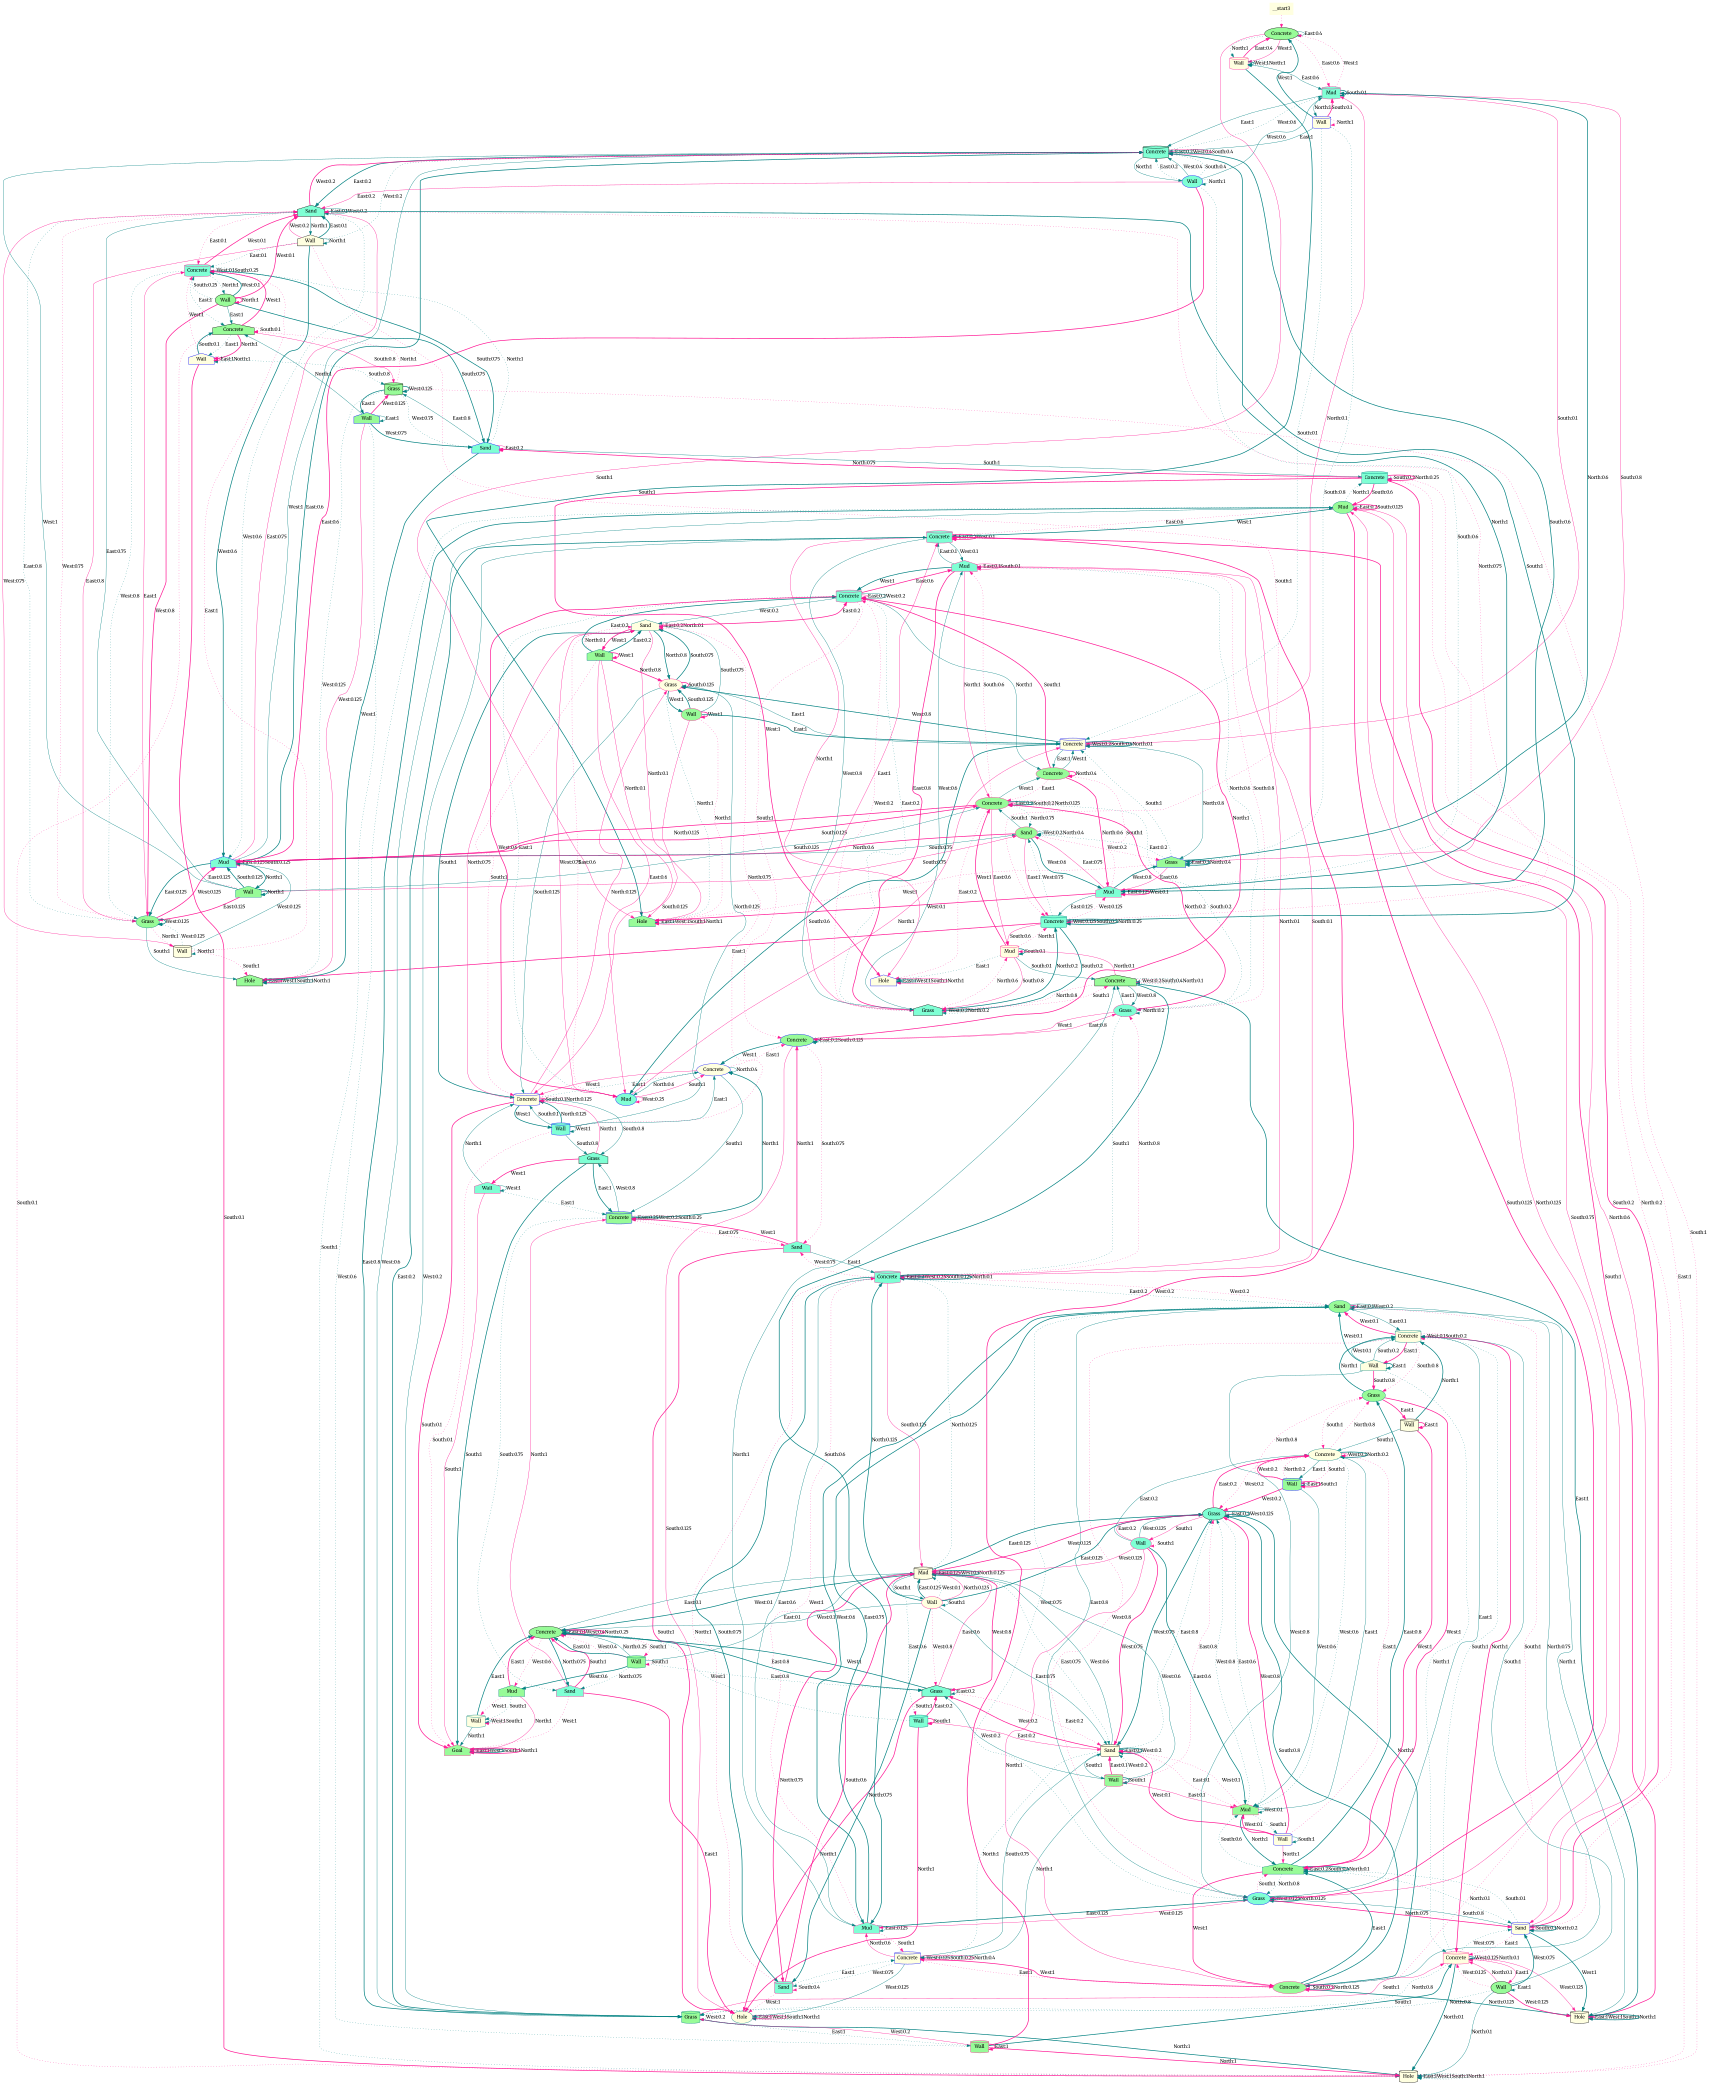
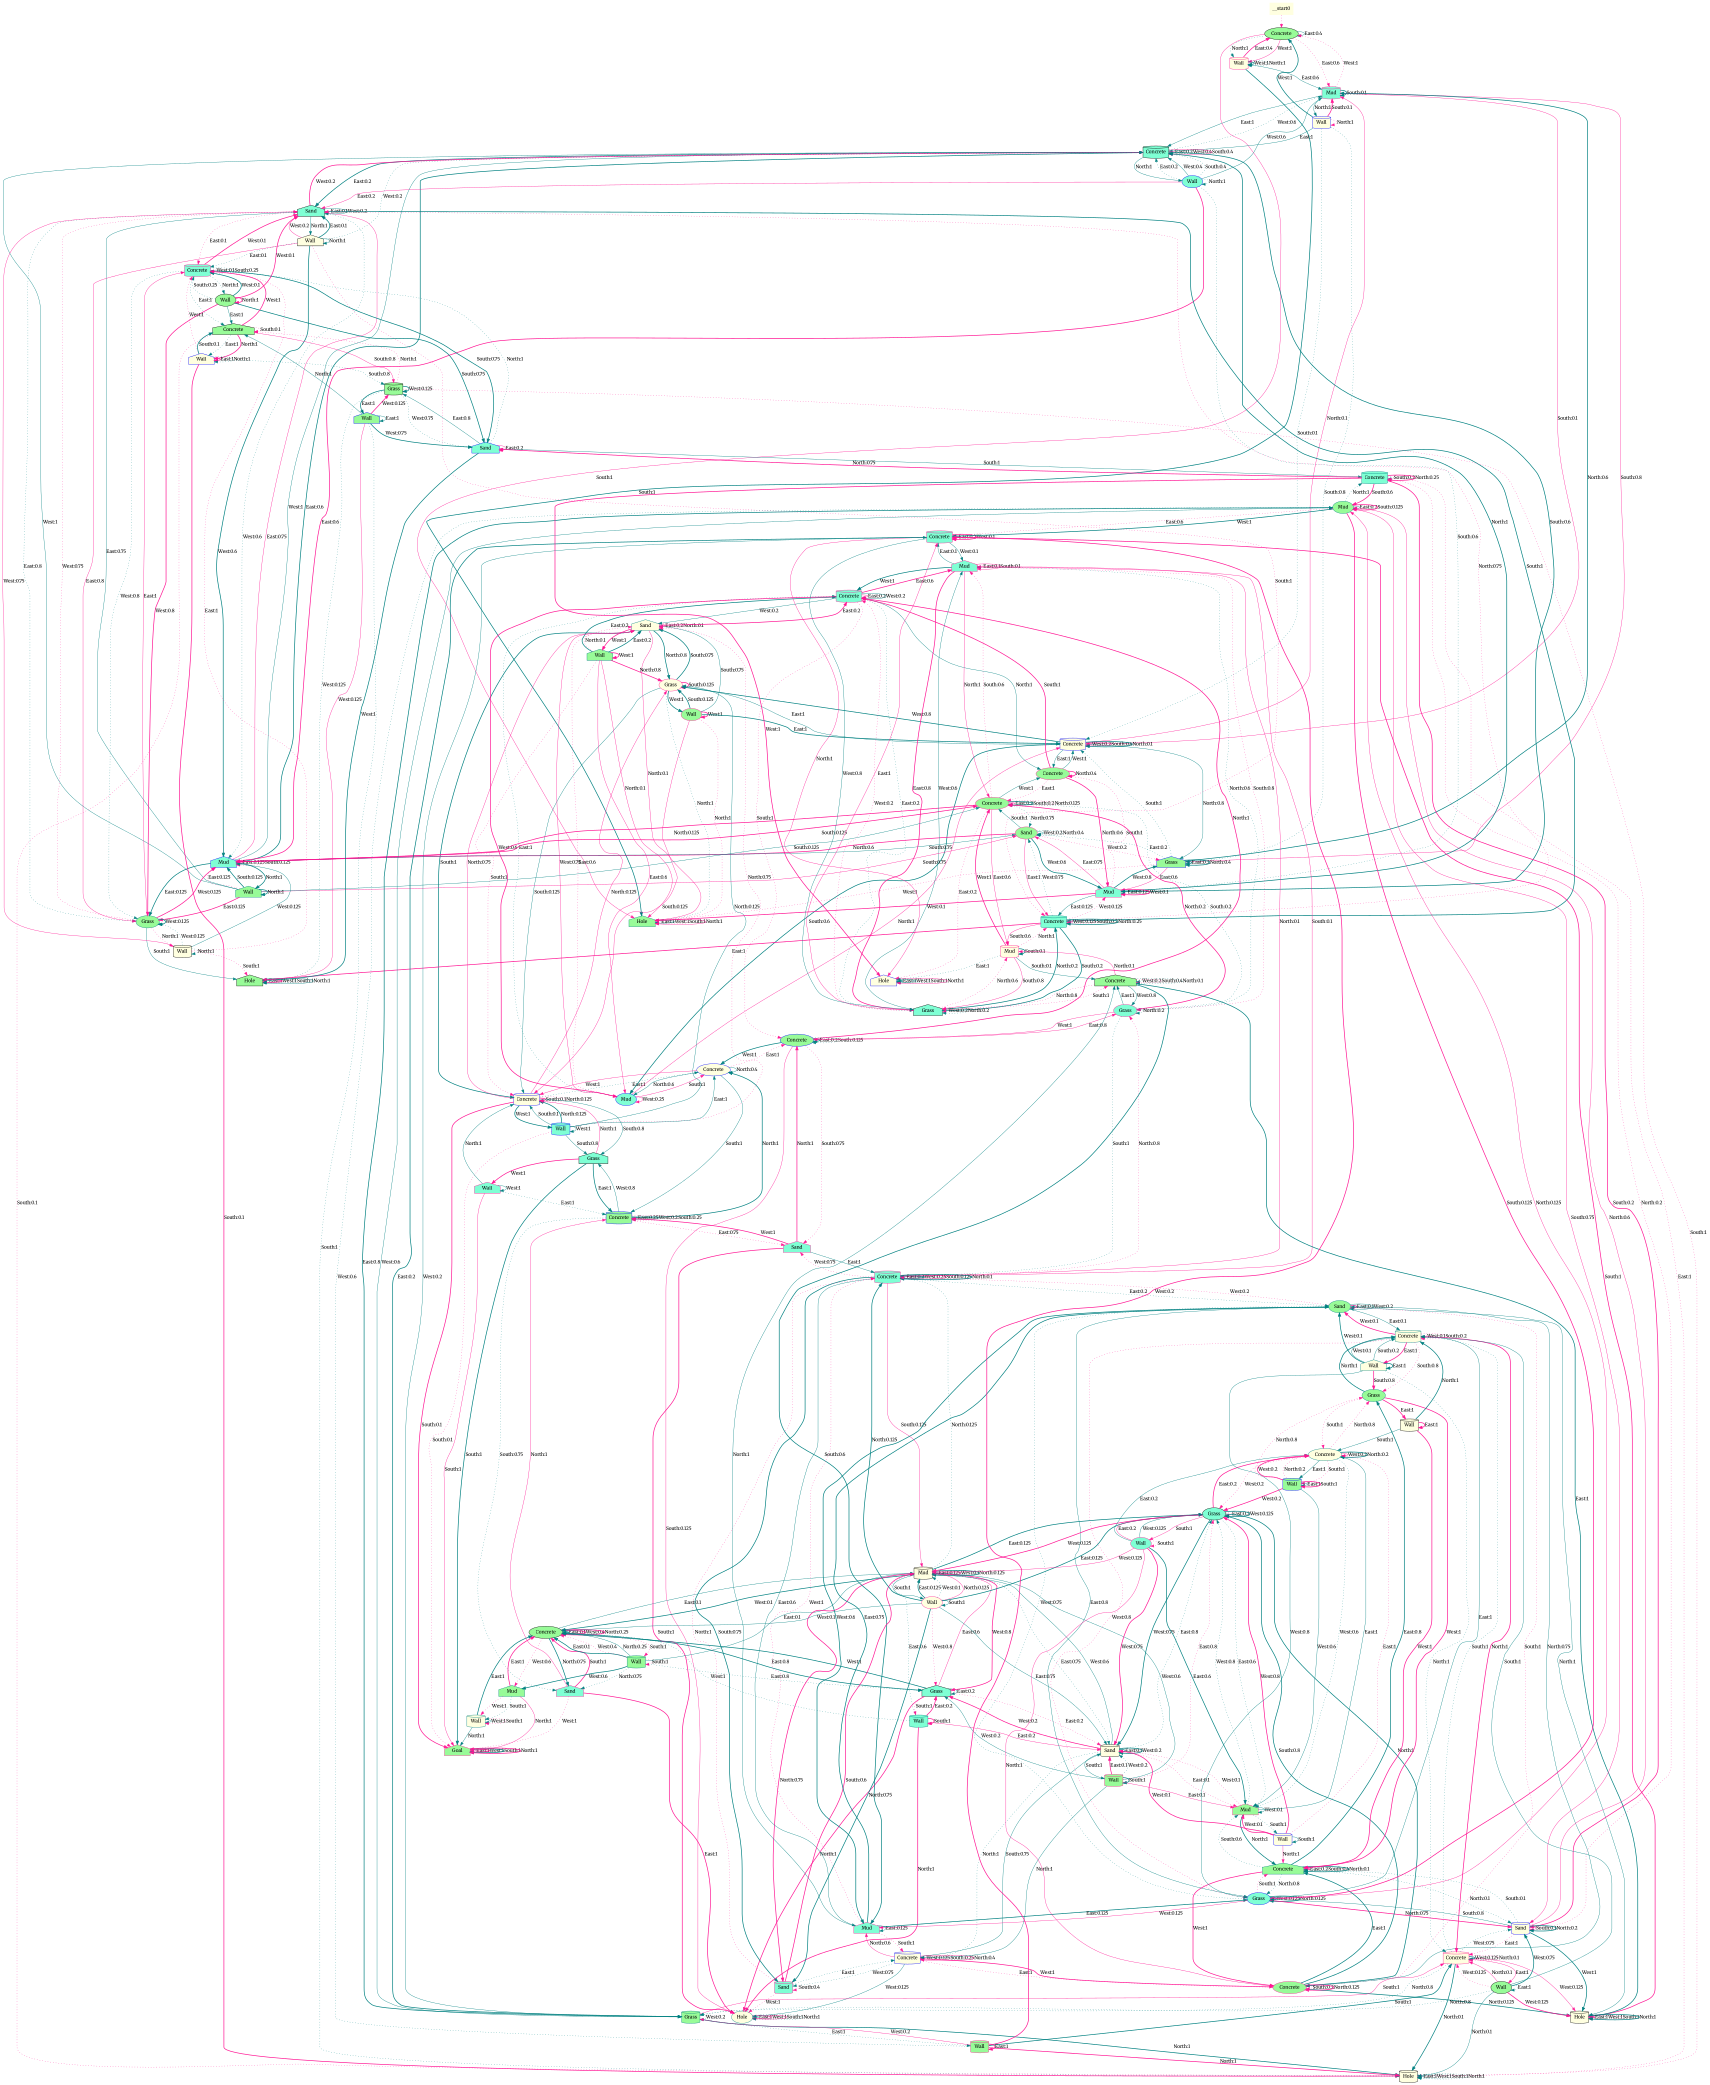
node "__start3": label "__start3" -> "__start0"
